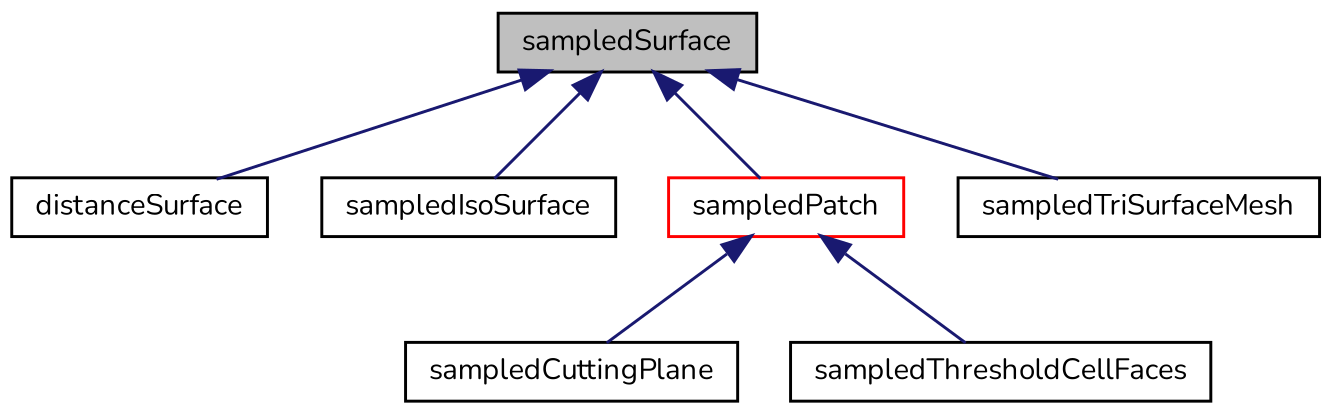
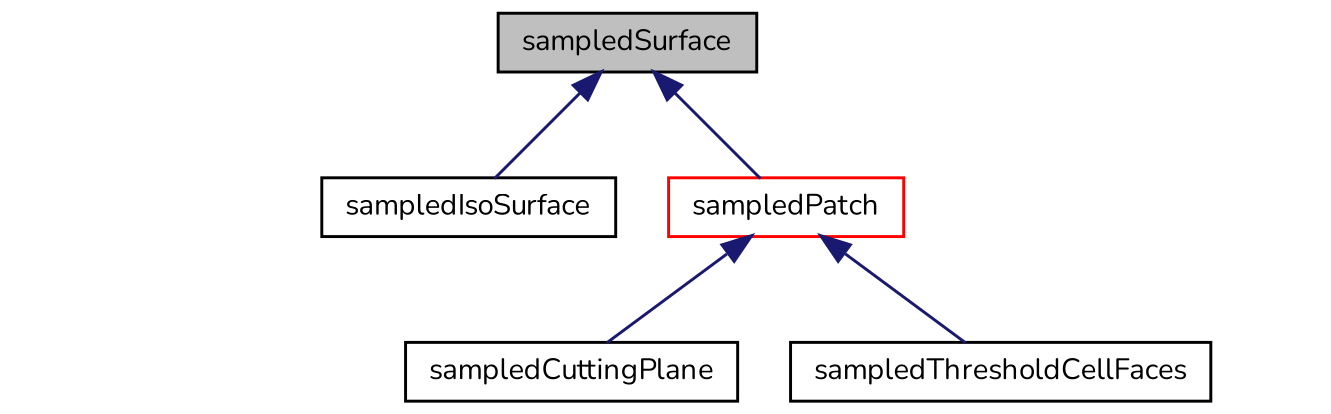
node "distanceSurface": removed
node "sampledTriSurfaceMesh": removed
